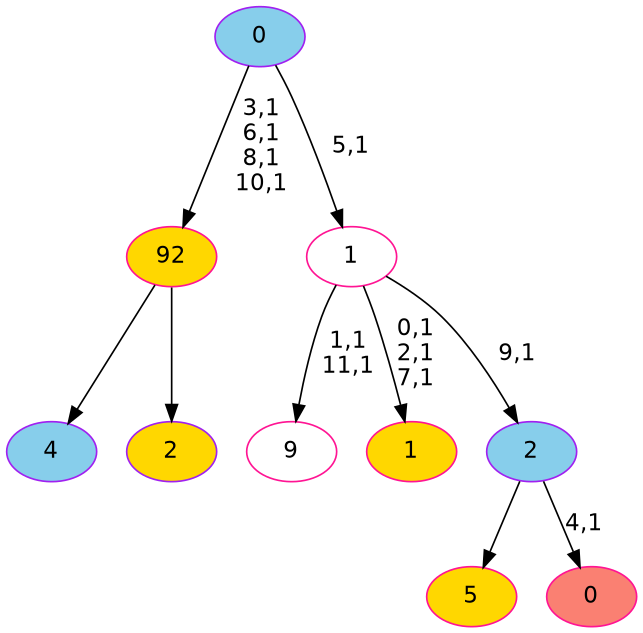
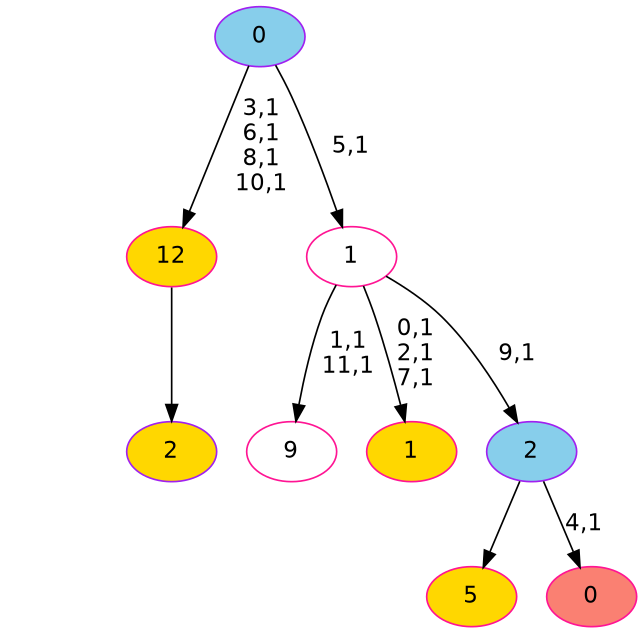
node "92": label "92" -> "12"
node "4": removed
